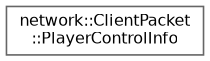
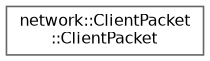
node "network::ClientPacket ::PlayerControlInfo": label "network::ClientPacket ::PlayerControlInfo" -> "network::ClientPacket ::ClientPacket"
